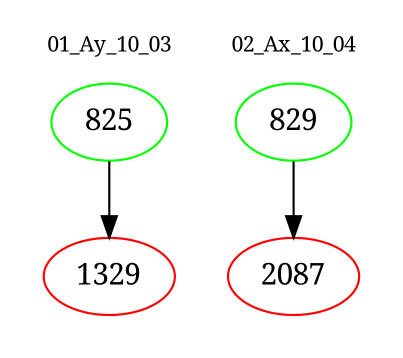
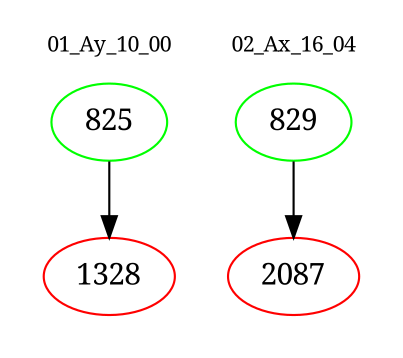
cluster "01_Ay_10_03": label "01_Ay_10_03" -> "01_Ay_10_00"
cluster "02_Ax_10_04": label "02_Ax_10_04" -> "02_Ax_16_04"
node "1329": label "1329" -> "1328"
